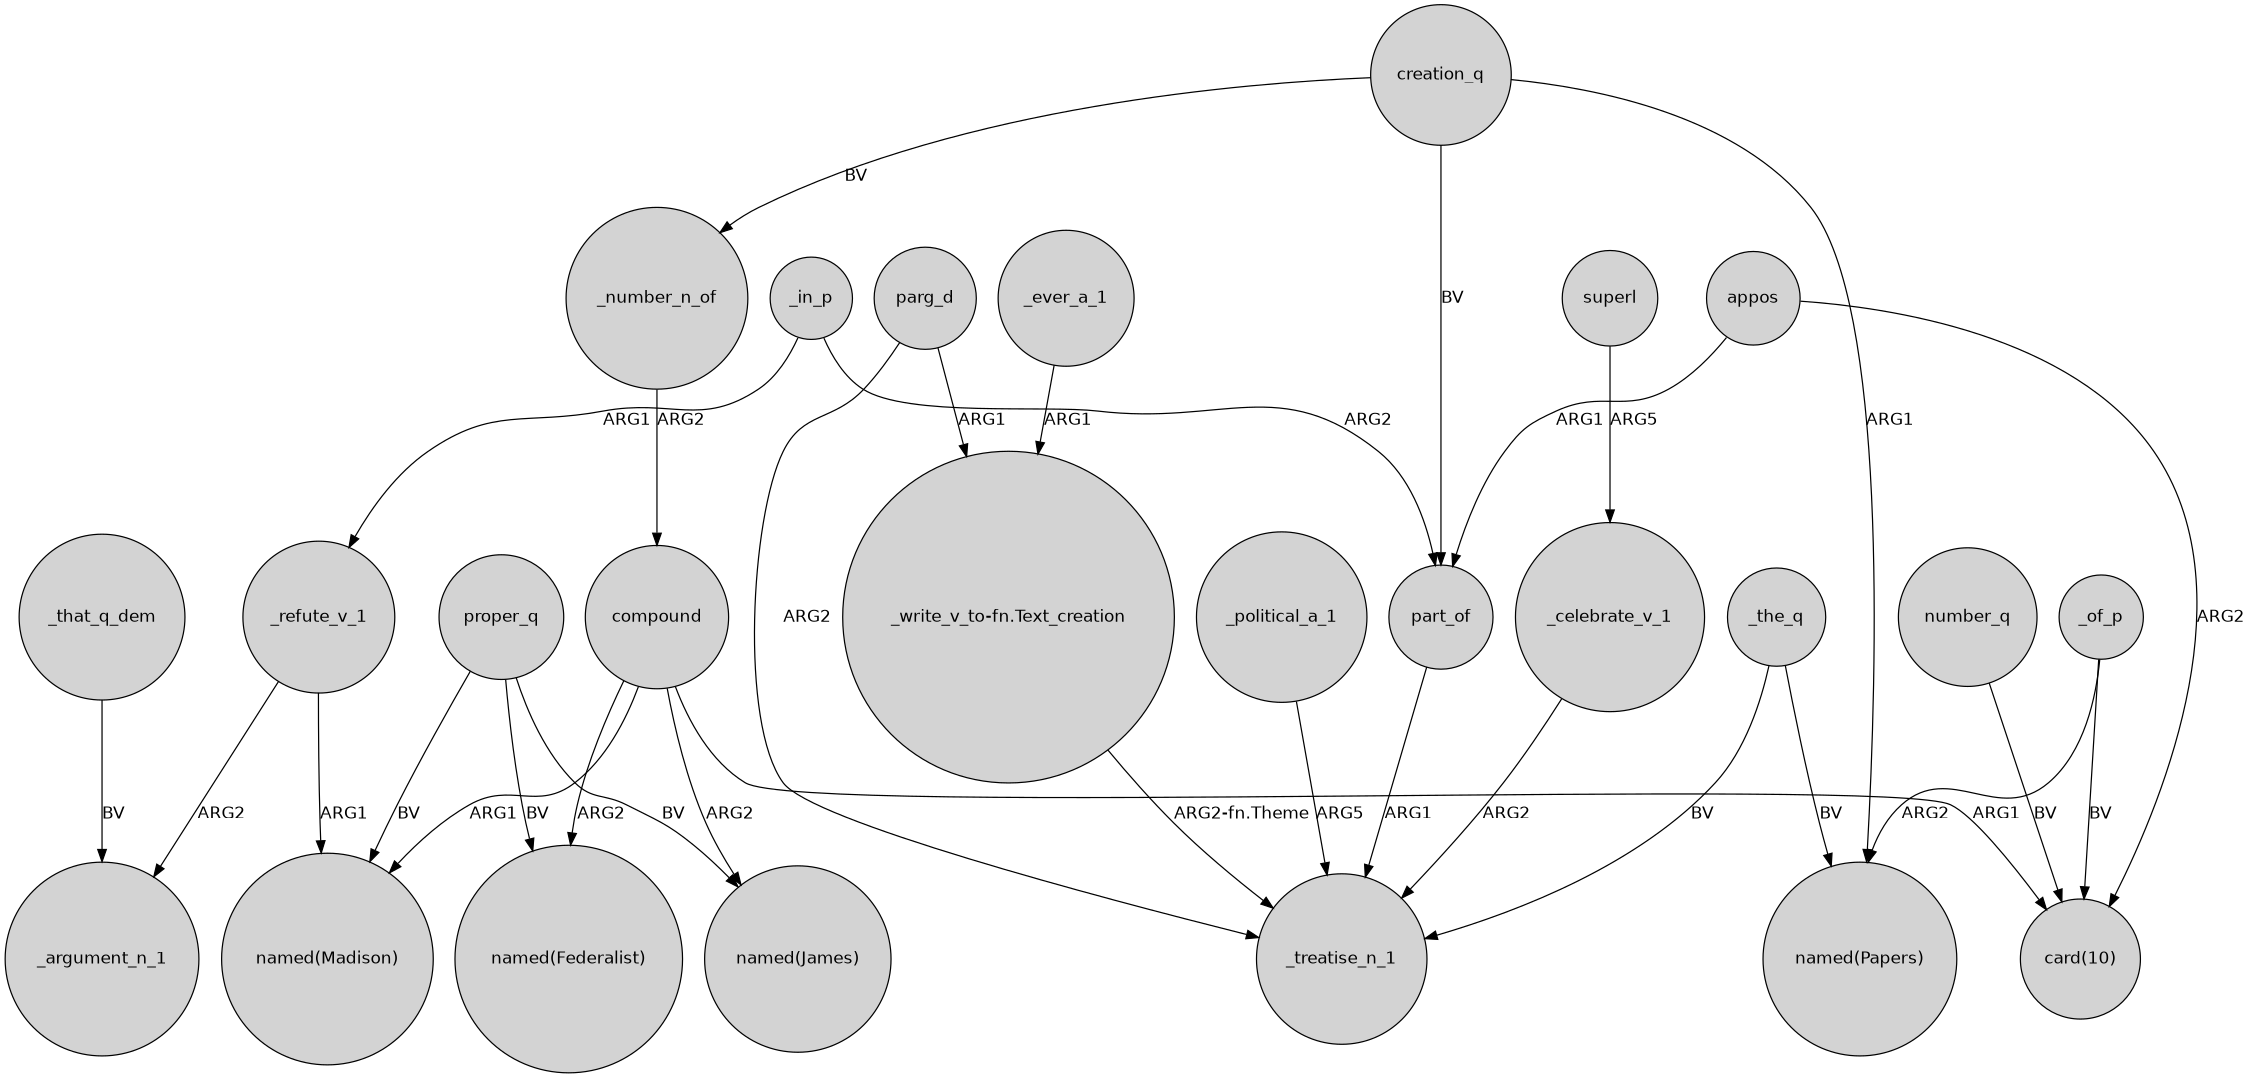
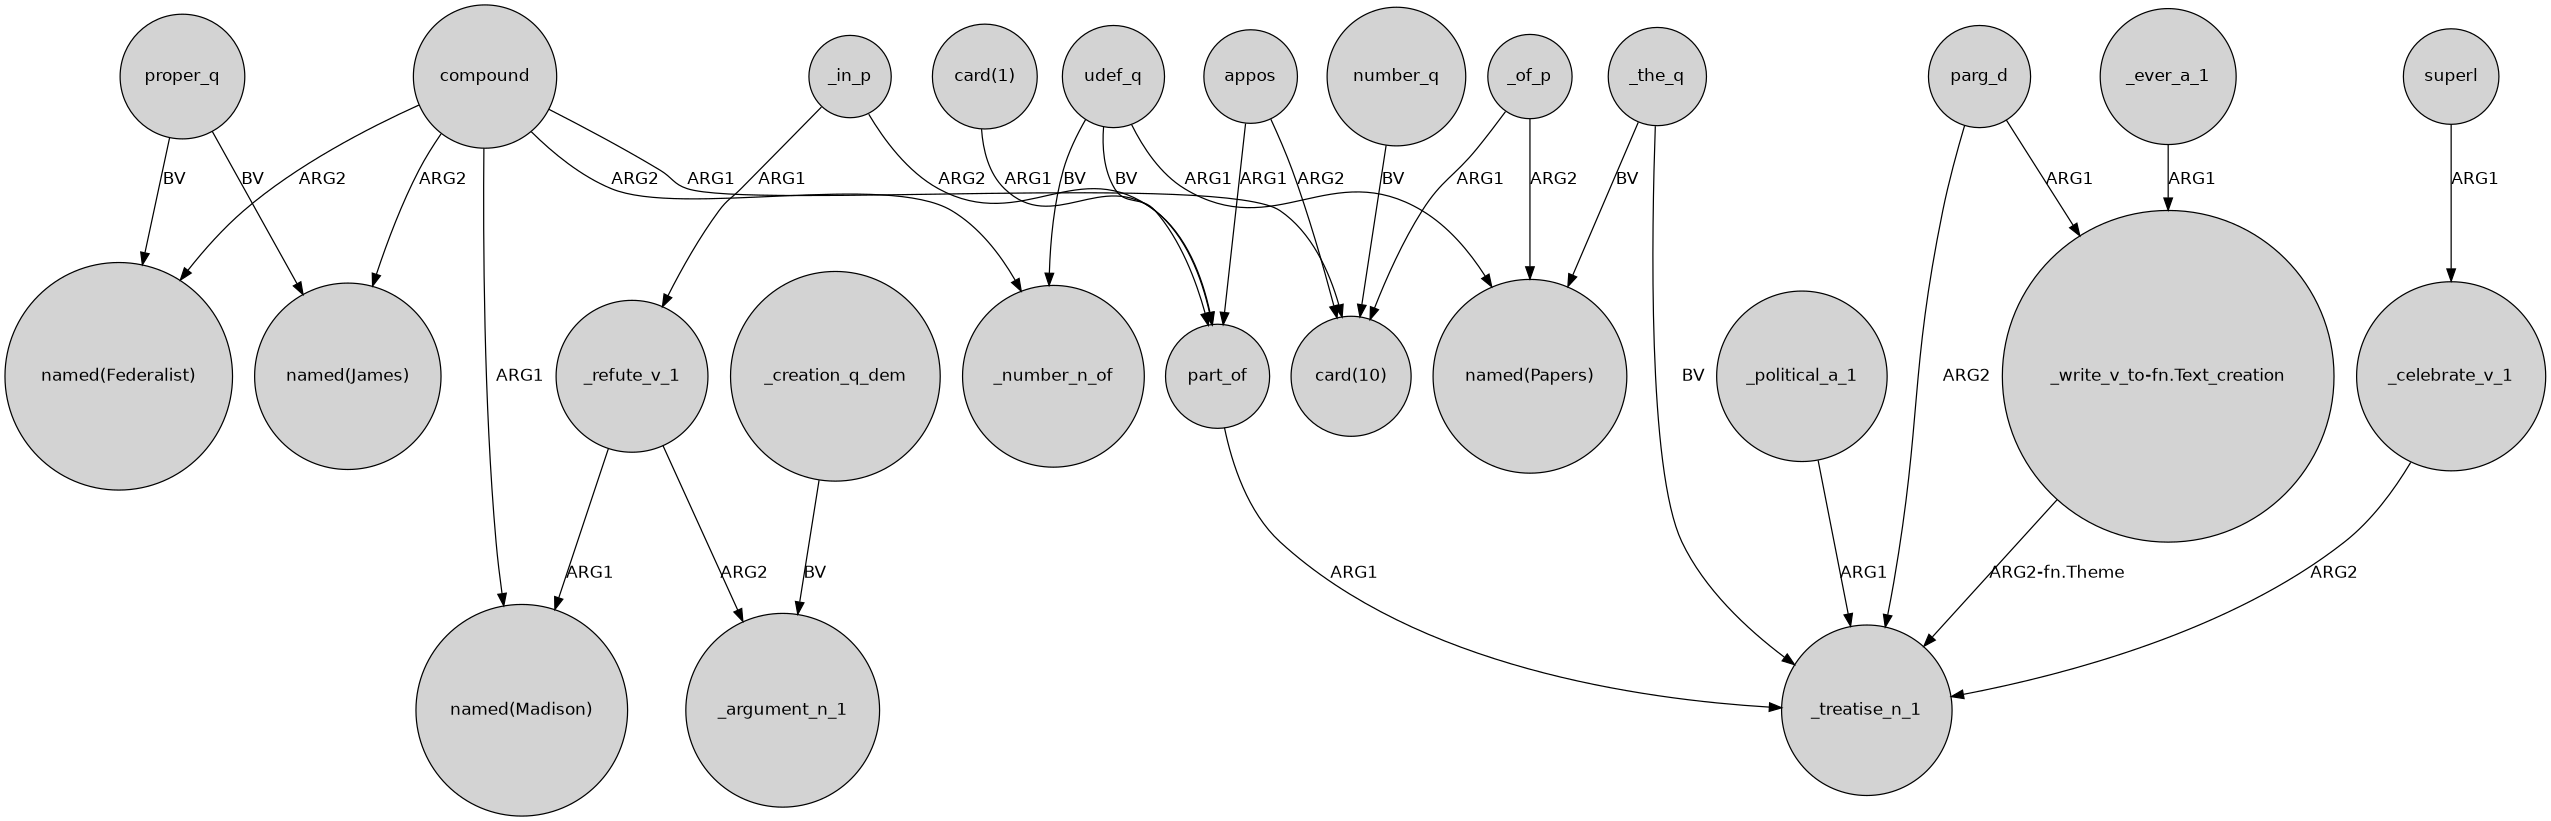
node "creation_q": label "creation_q" -> "udef_q"
node "card(1)": added
edge "superl" -> "_celebrate_v_1": label "ARG5" -> "ARG1"
edge "_number_n_of" -> "compound": reversed
node "_that_q_dem": label "_that_q_dem" -> "_creation_q_dem"
edge "proper_q" -> "named(Madison)": removed, label "BV"
edge "_political_a_1" -> "_treatise_n_1": label "ARG5" -> "ARG1"
edge "_of_p" -> "card(10)": label "BV" -> "ARG1"
